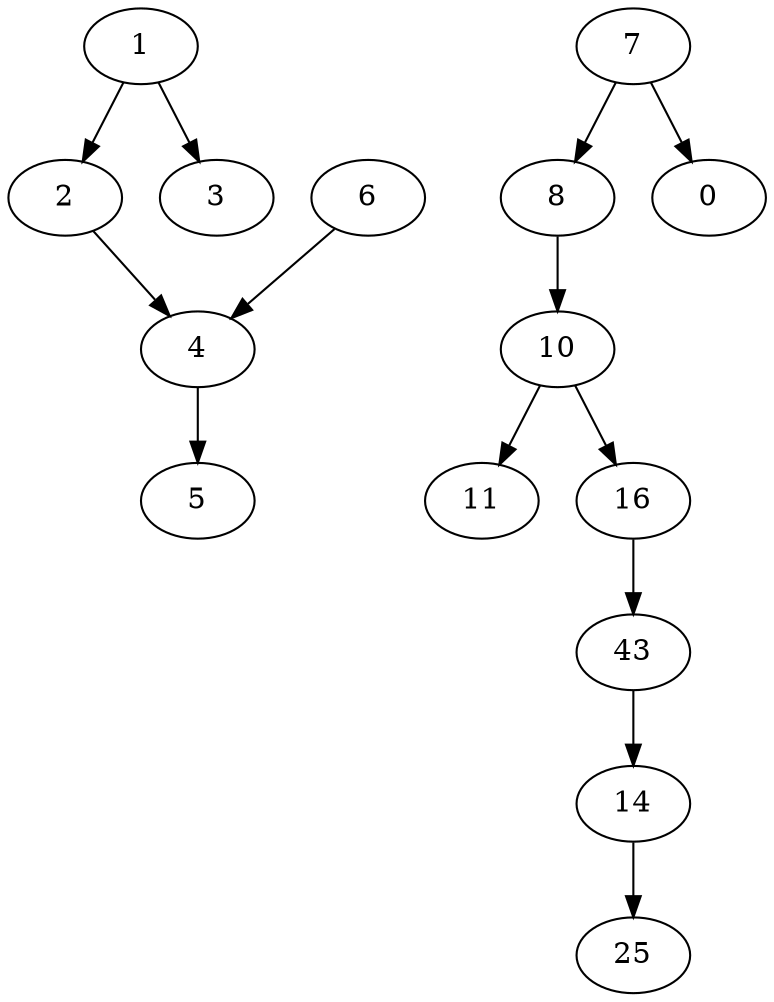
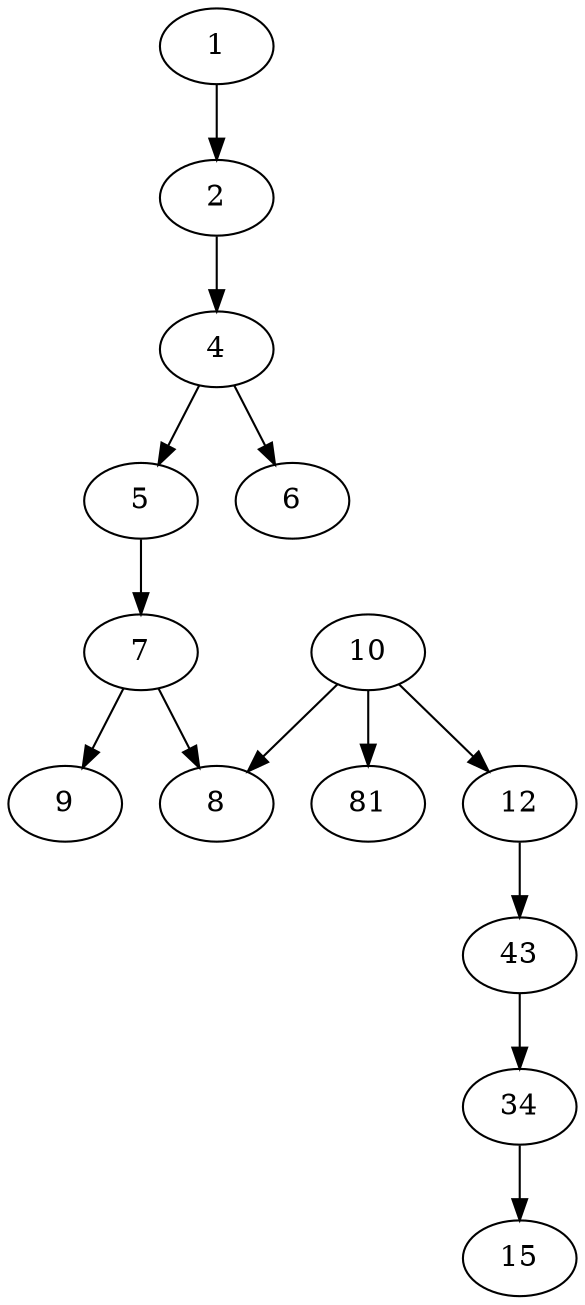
node "3": removed
node "0": label "0" -> "9"
edge "8" -> "10": reversed
edge "6" -> "4": reversed
node "11": label "11" -> "81"
node "16": label "16" -> "12"
edge "5" -> "7": added
node "14": label "14" -> "34"
node "25": label "25" -> "15"
